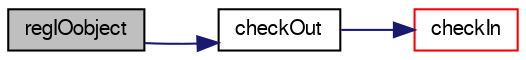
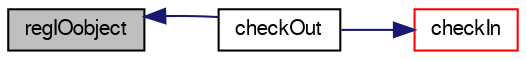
edge "regIOobject" -> "checkOut": reversed
